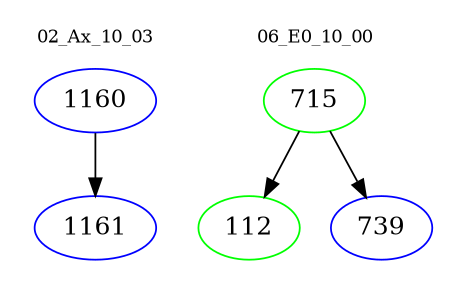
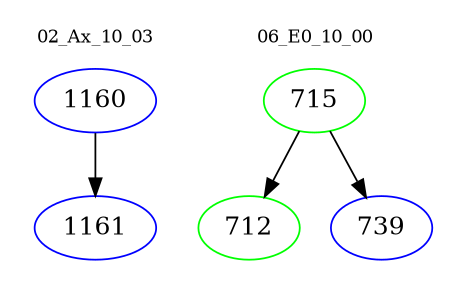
node "112": label "112" -> "712"
